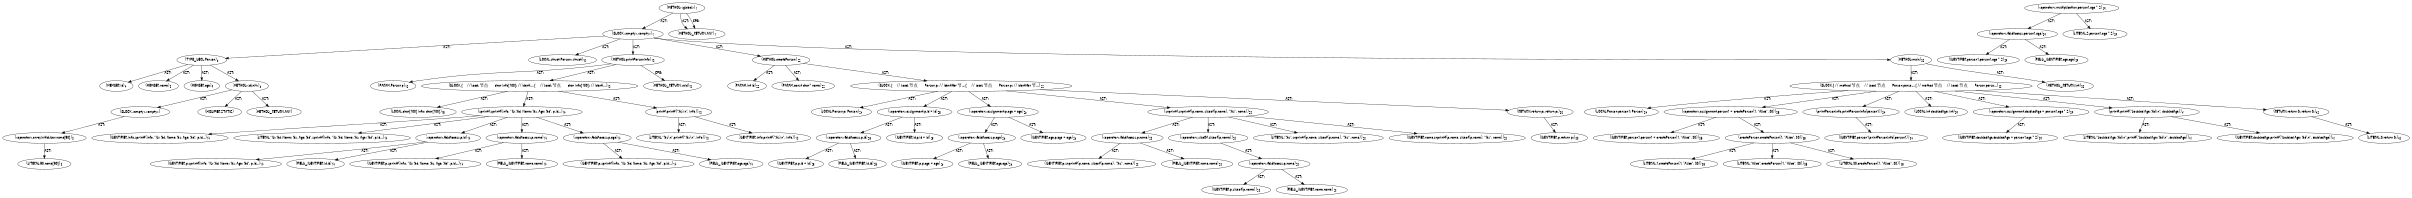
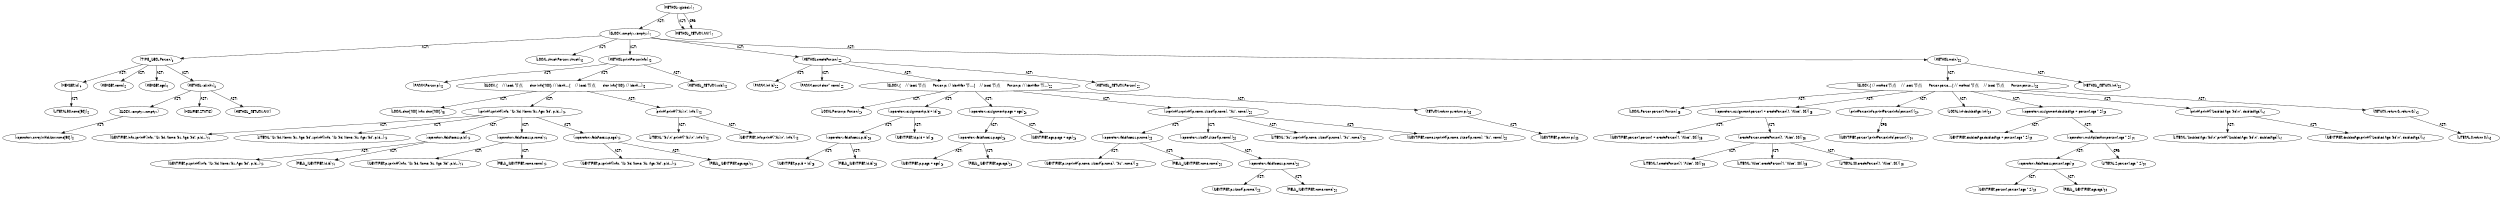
edge "(<operator>.multiplication,person1.age * 2)" -> "(LITERAL,2,person1.age * 2)": label "AST: " -> "CFG: "
edge "(METHOD,printPersonInfo)" -> "(METHOD_RETURN,void)": label "CFG: " -> "AST: "
node "(METHOD_RETURN,Person)": added
node "(LOCAL,Person person1: Person)": text "37" -> "35"
edge "(<operator>.assignment,doubledAge = person1.age * 2)" -> "(<operator>.multiplication,person1.age * 2)": added, label "AST:"
edge "(printPersonInfo,printPersonInfo(person1))" -> "(IDENTIFIER,person1,printPersonInfo(person1))": label "AST: " -> "CFG: "
edge "(<operator>.arrayInitializer,name[50])" -> "(LITERAL,50,name[50])": now "(MEMBER,id)" -> "(LITERAL,50,name[50])"
